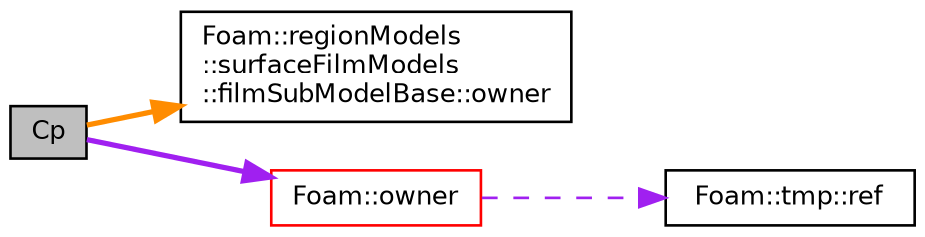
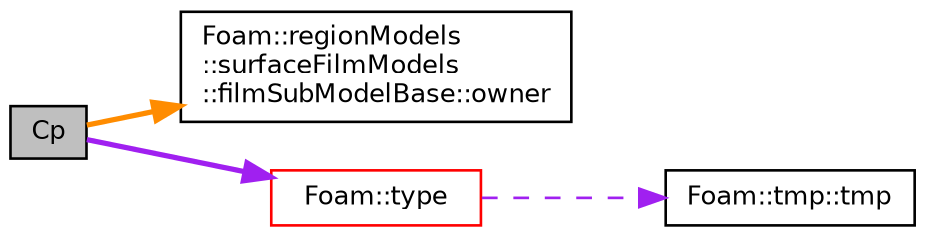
node "Foam::owner": label "Foam::owner" -> "Foam::type"
node "Foam::tmp::ref": label "Foam::tmp::ref" -> "Foam::tmp::tmp"
